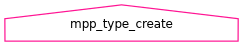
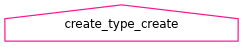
node "mpp_type_create": label "mpp_type_create" -> "create_type_create"
